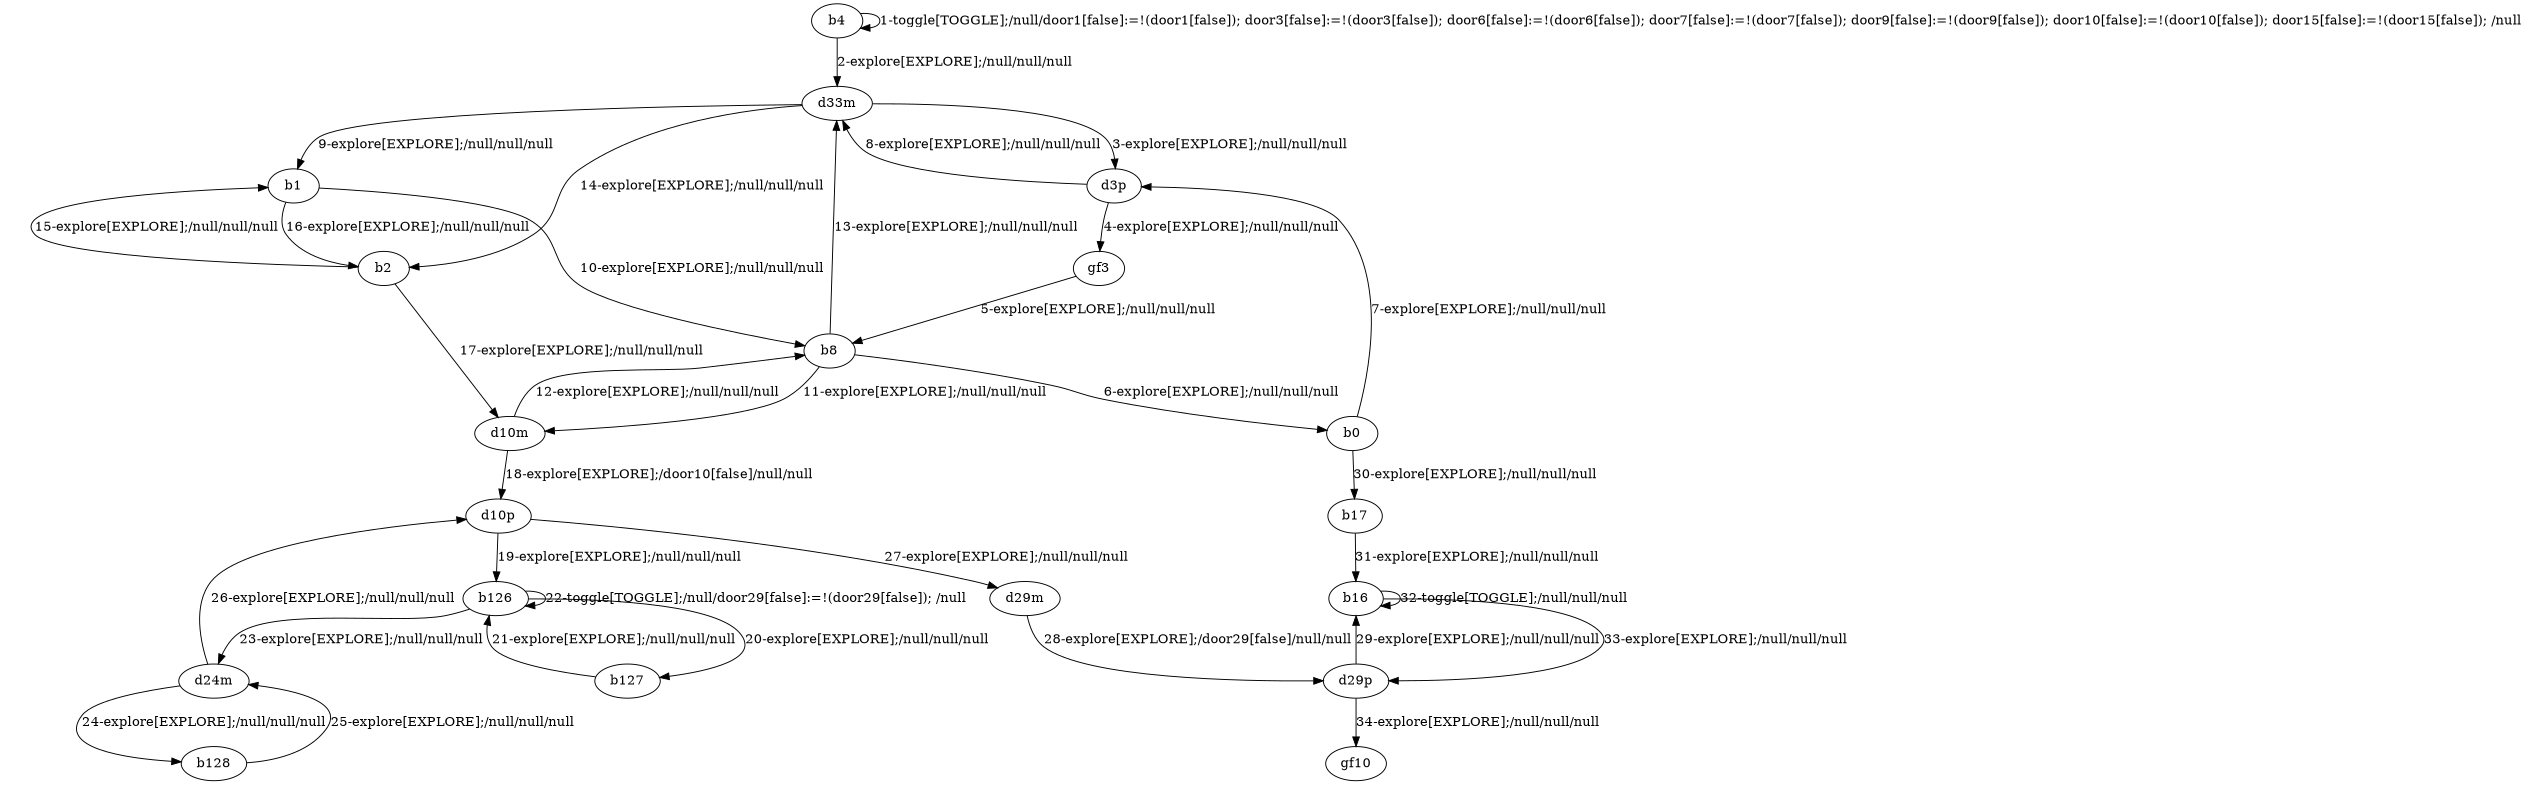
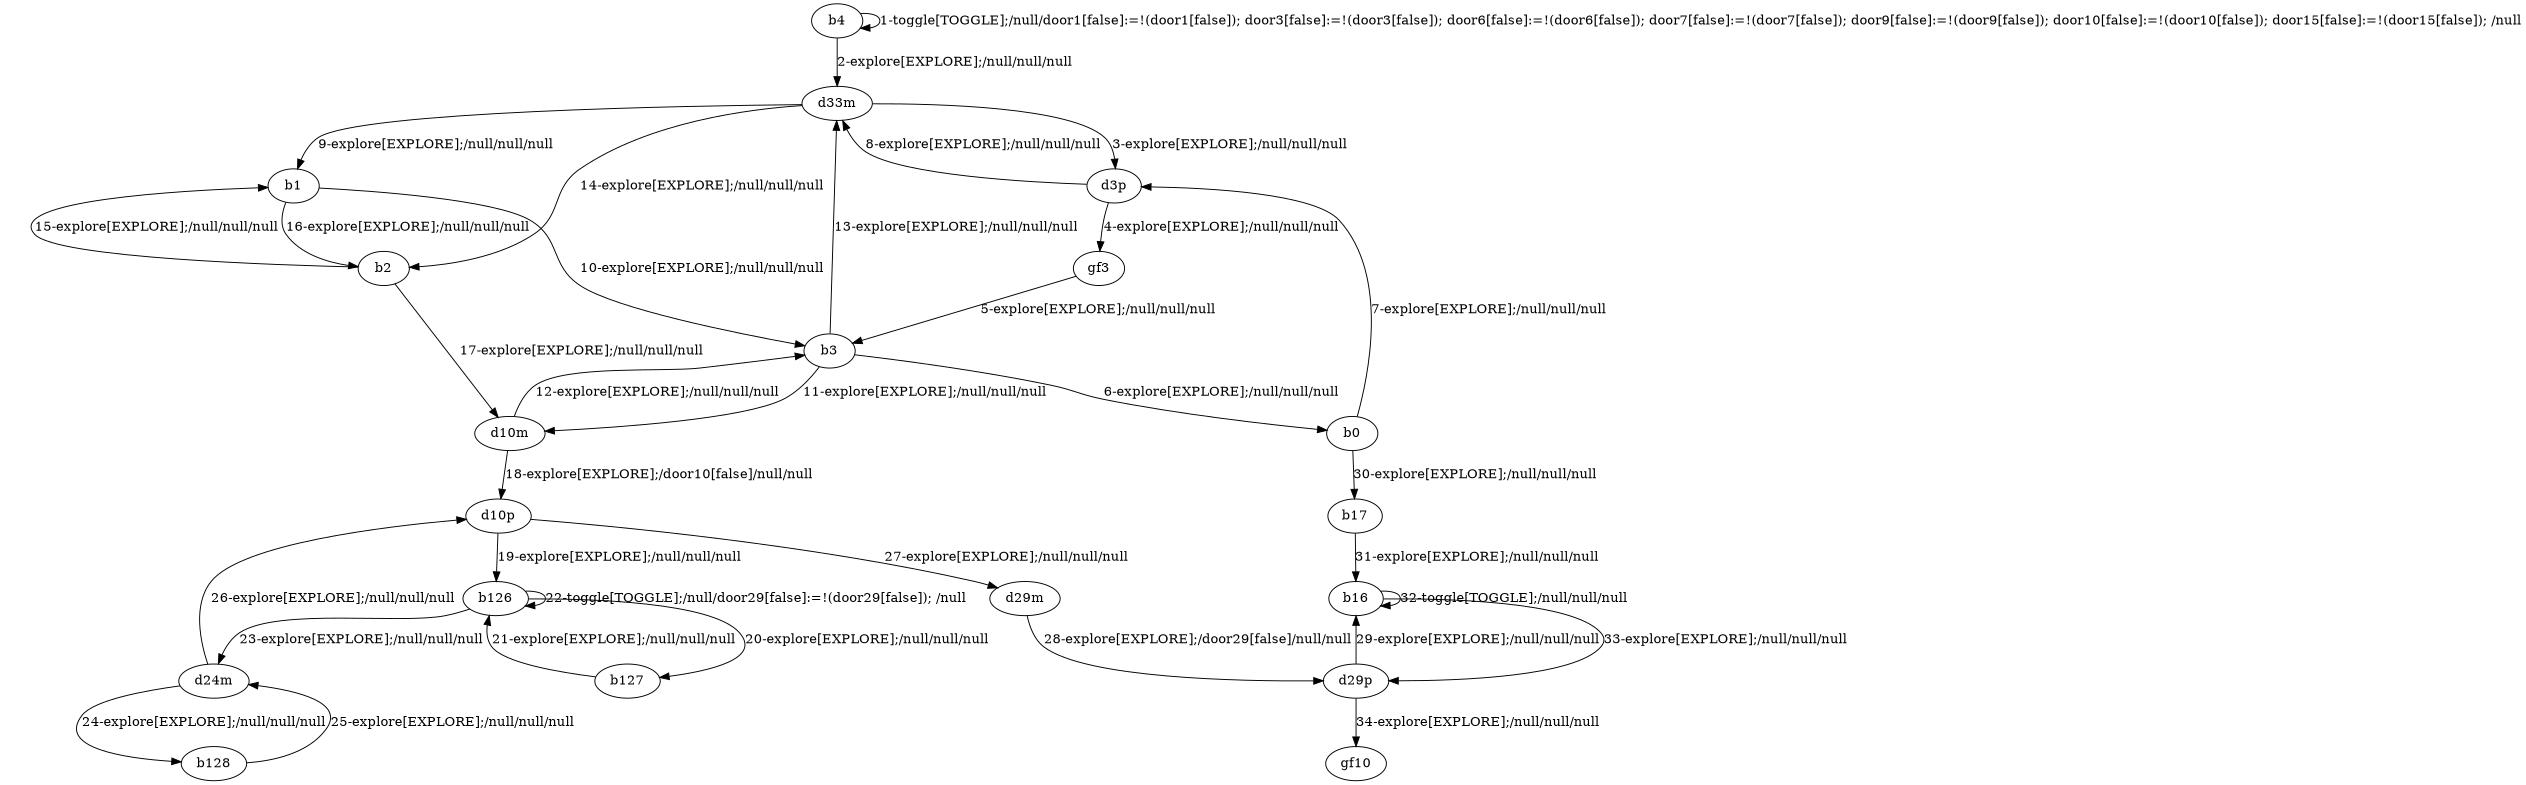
node "b8": label "b8" -> "b3"
